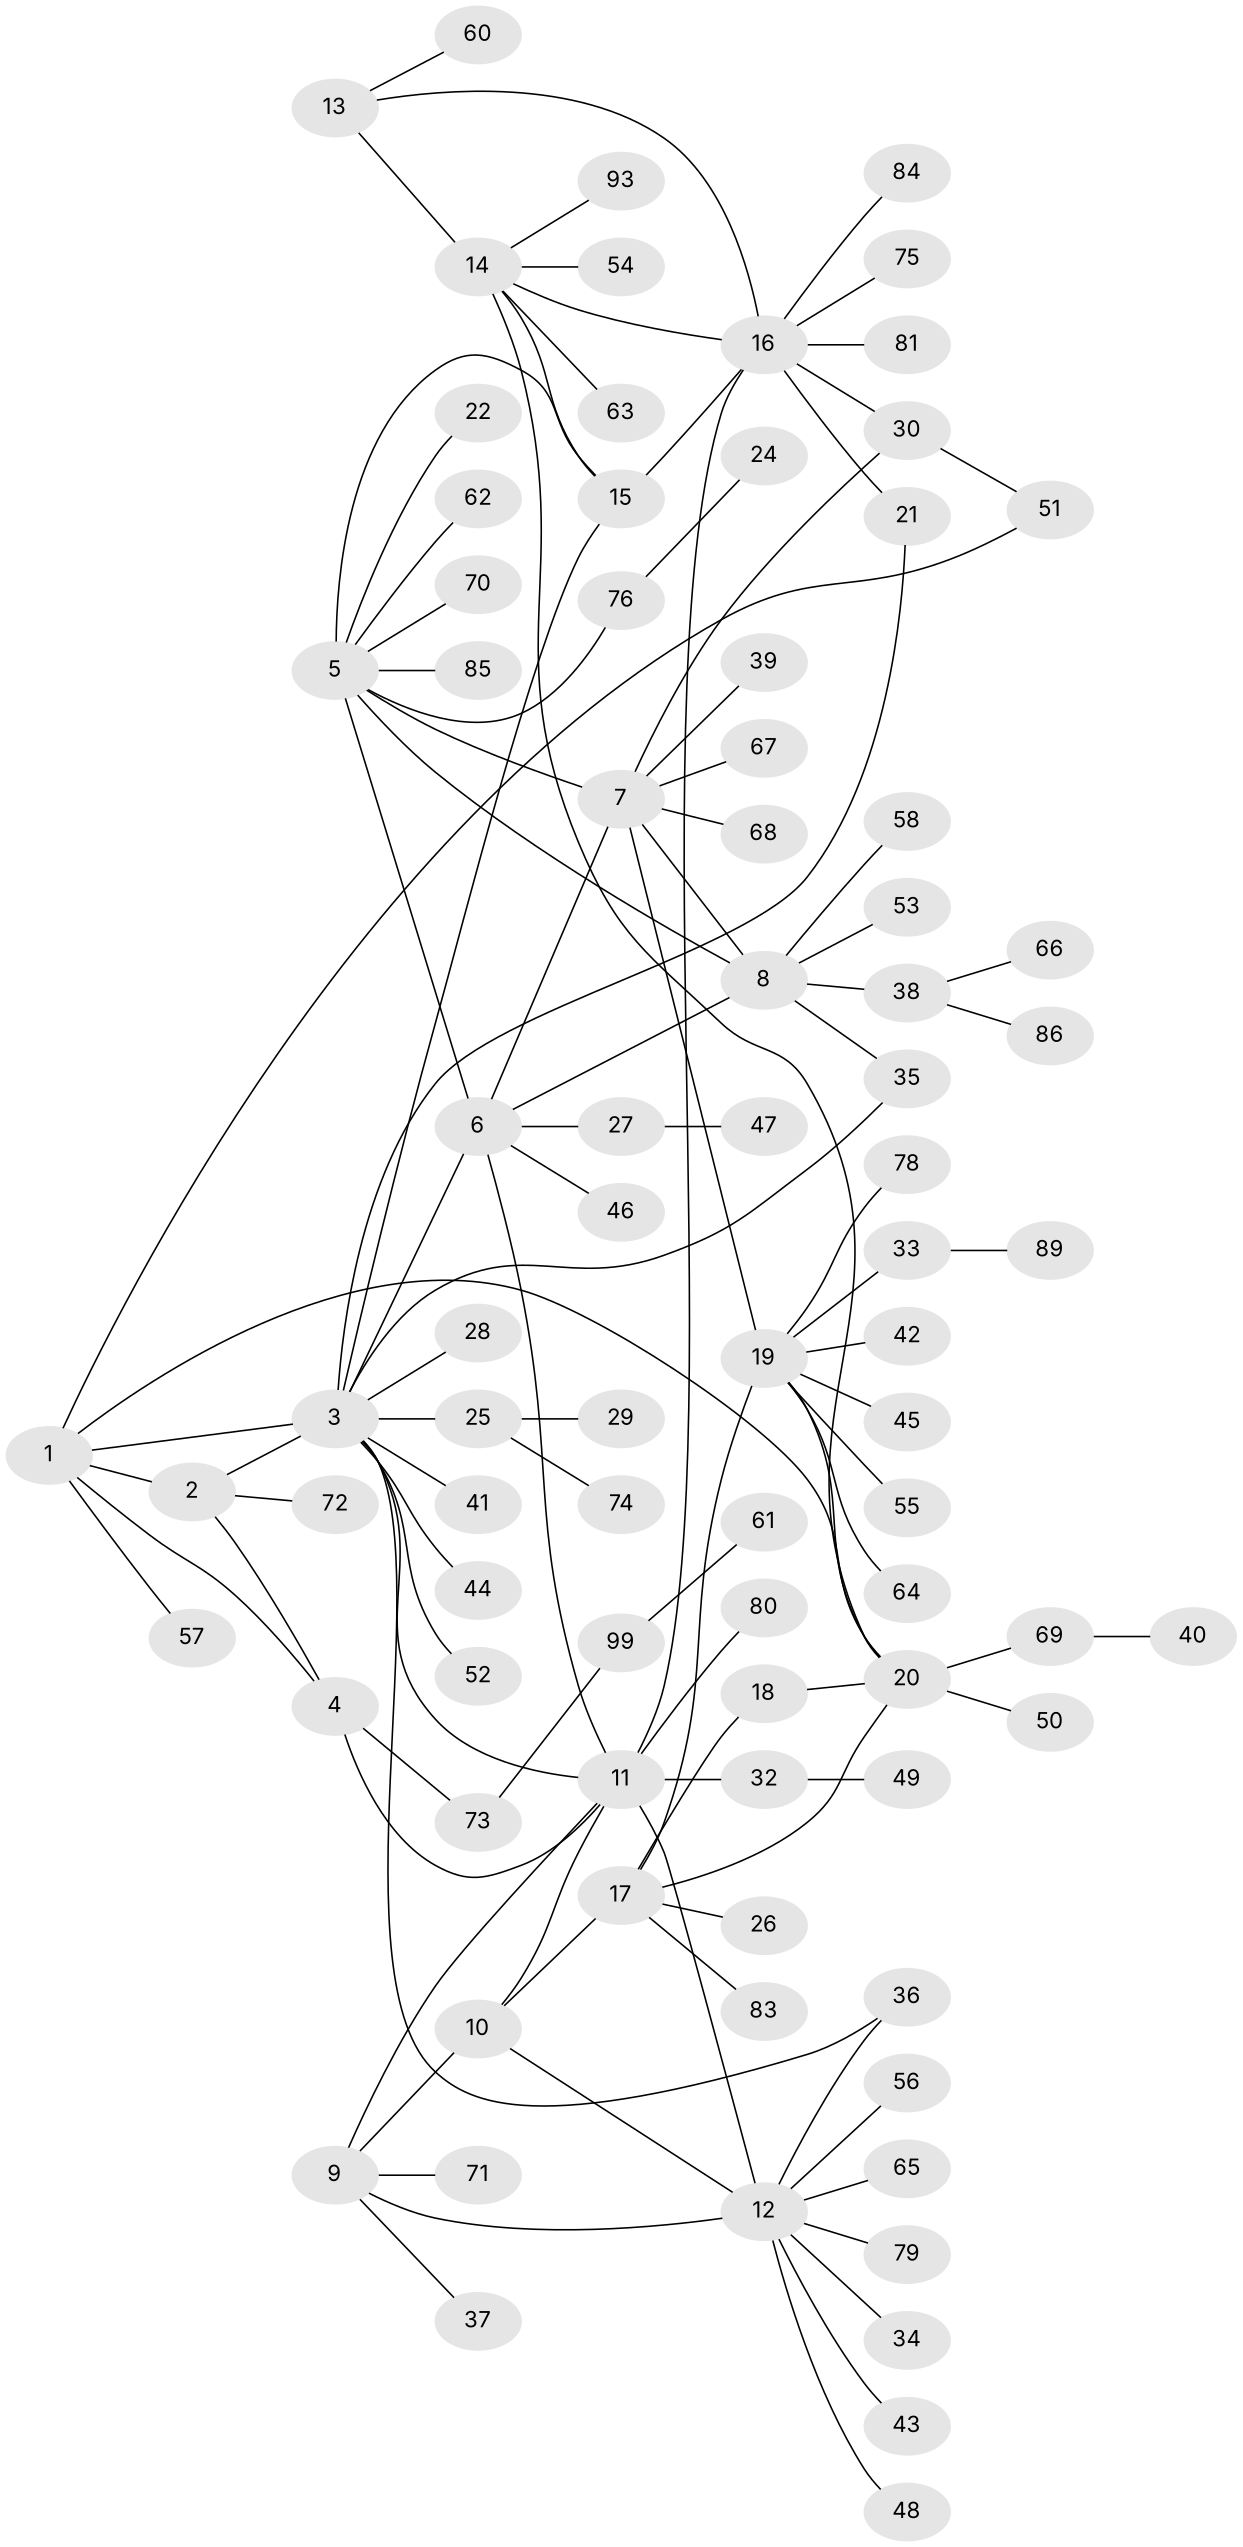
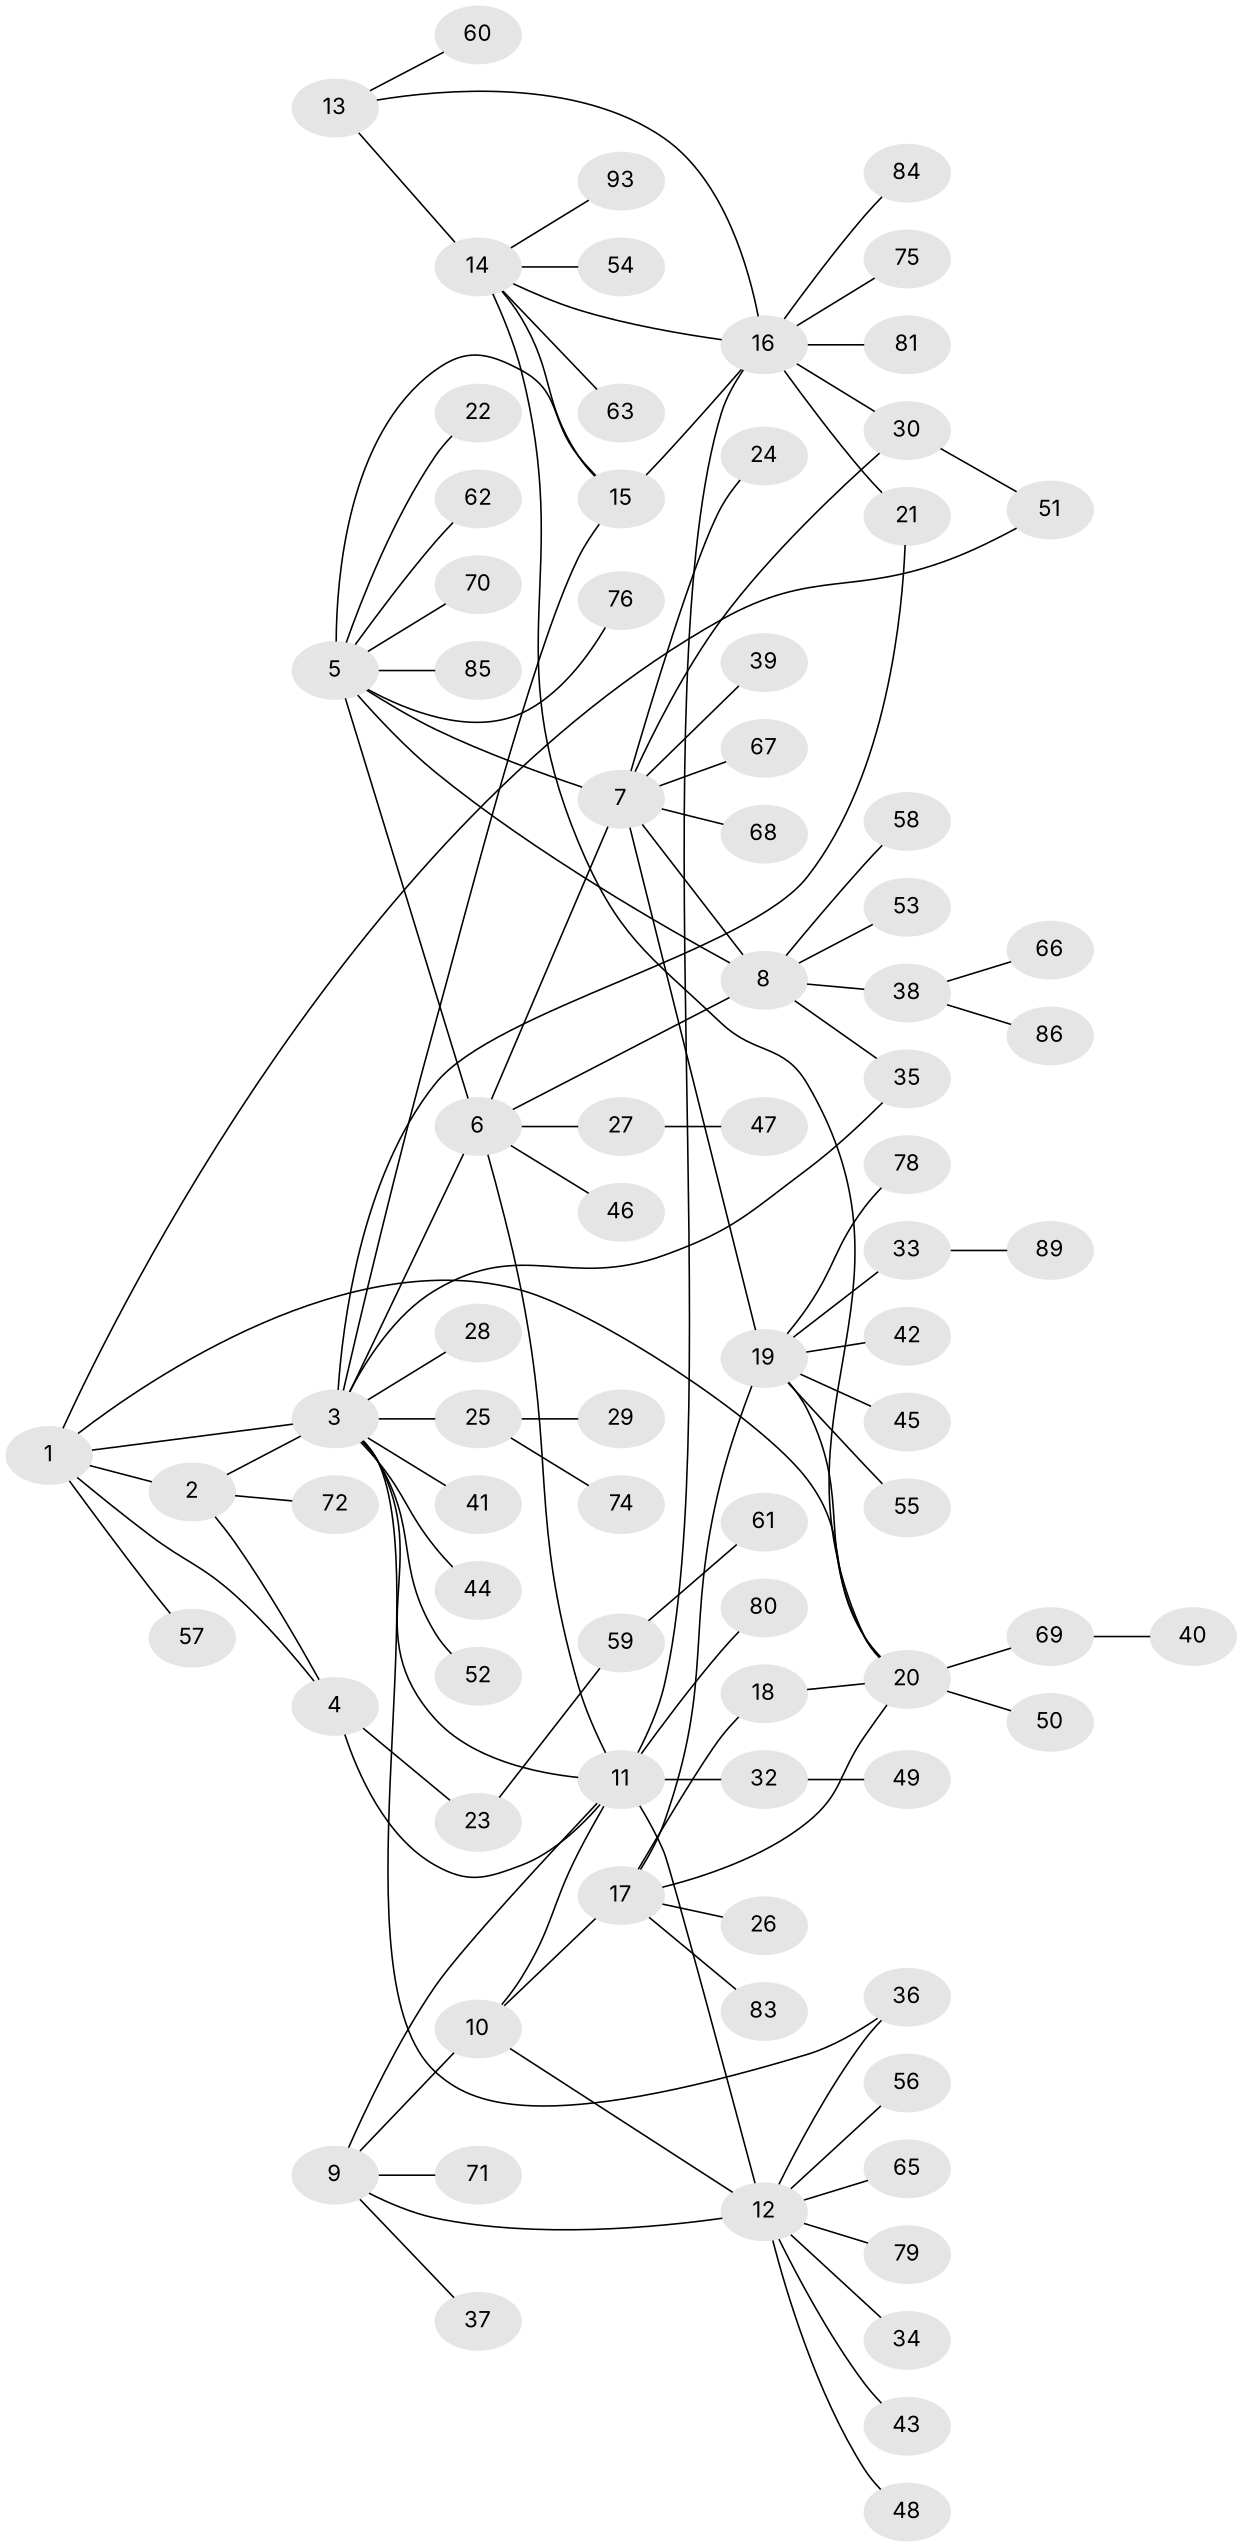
edge "24" -- "76": now "24" -- "7"
node "64": removed
node "99": label "99" -> "59"
node "73": label "73" -> "23"
